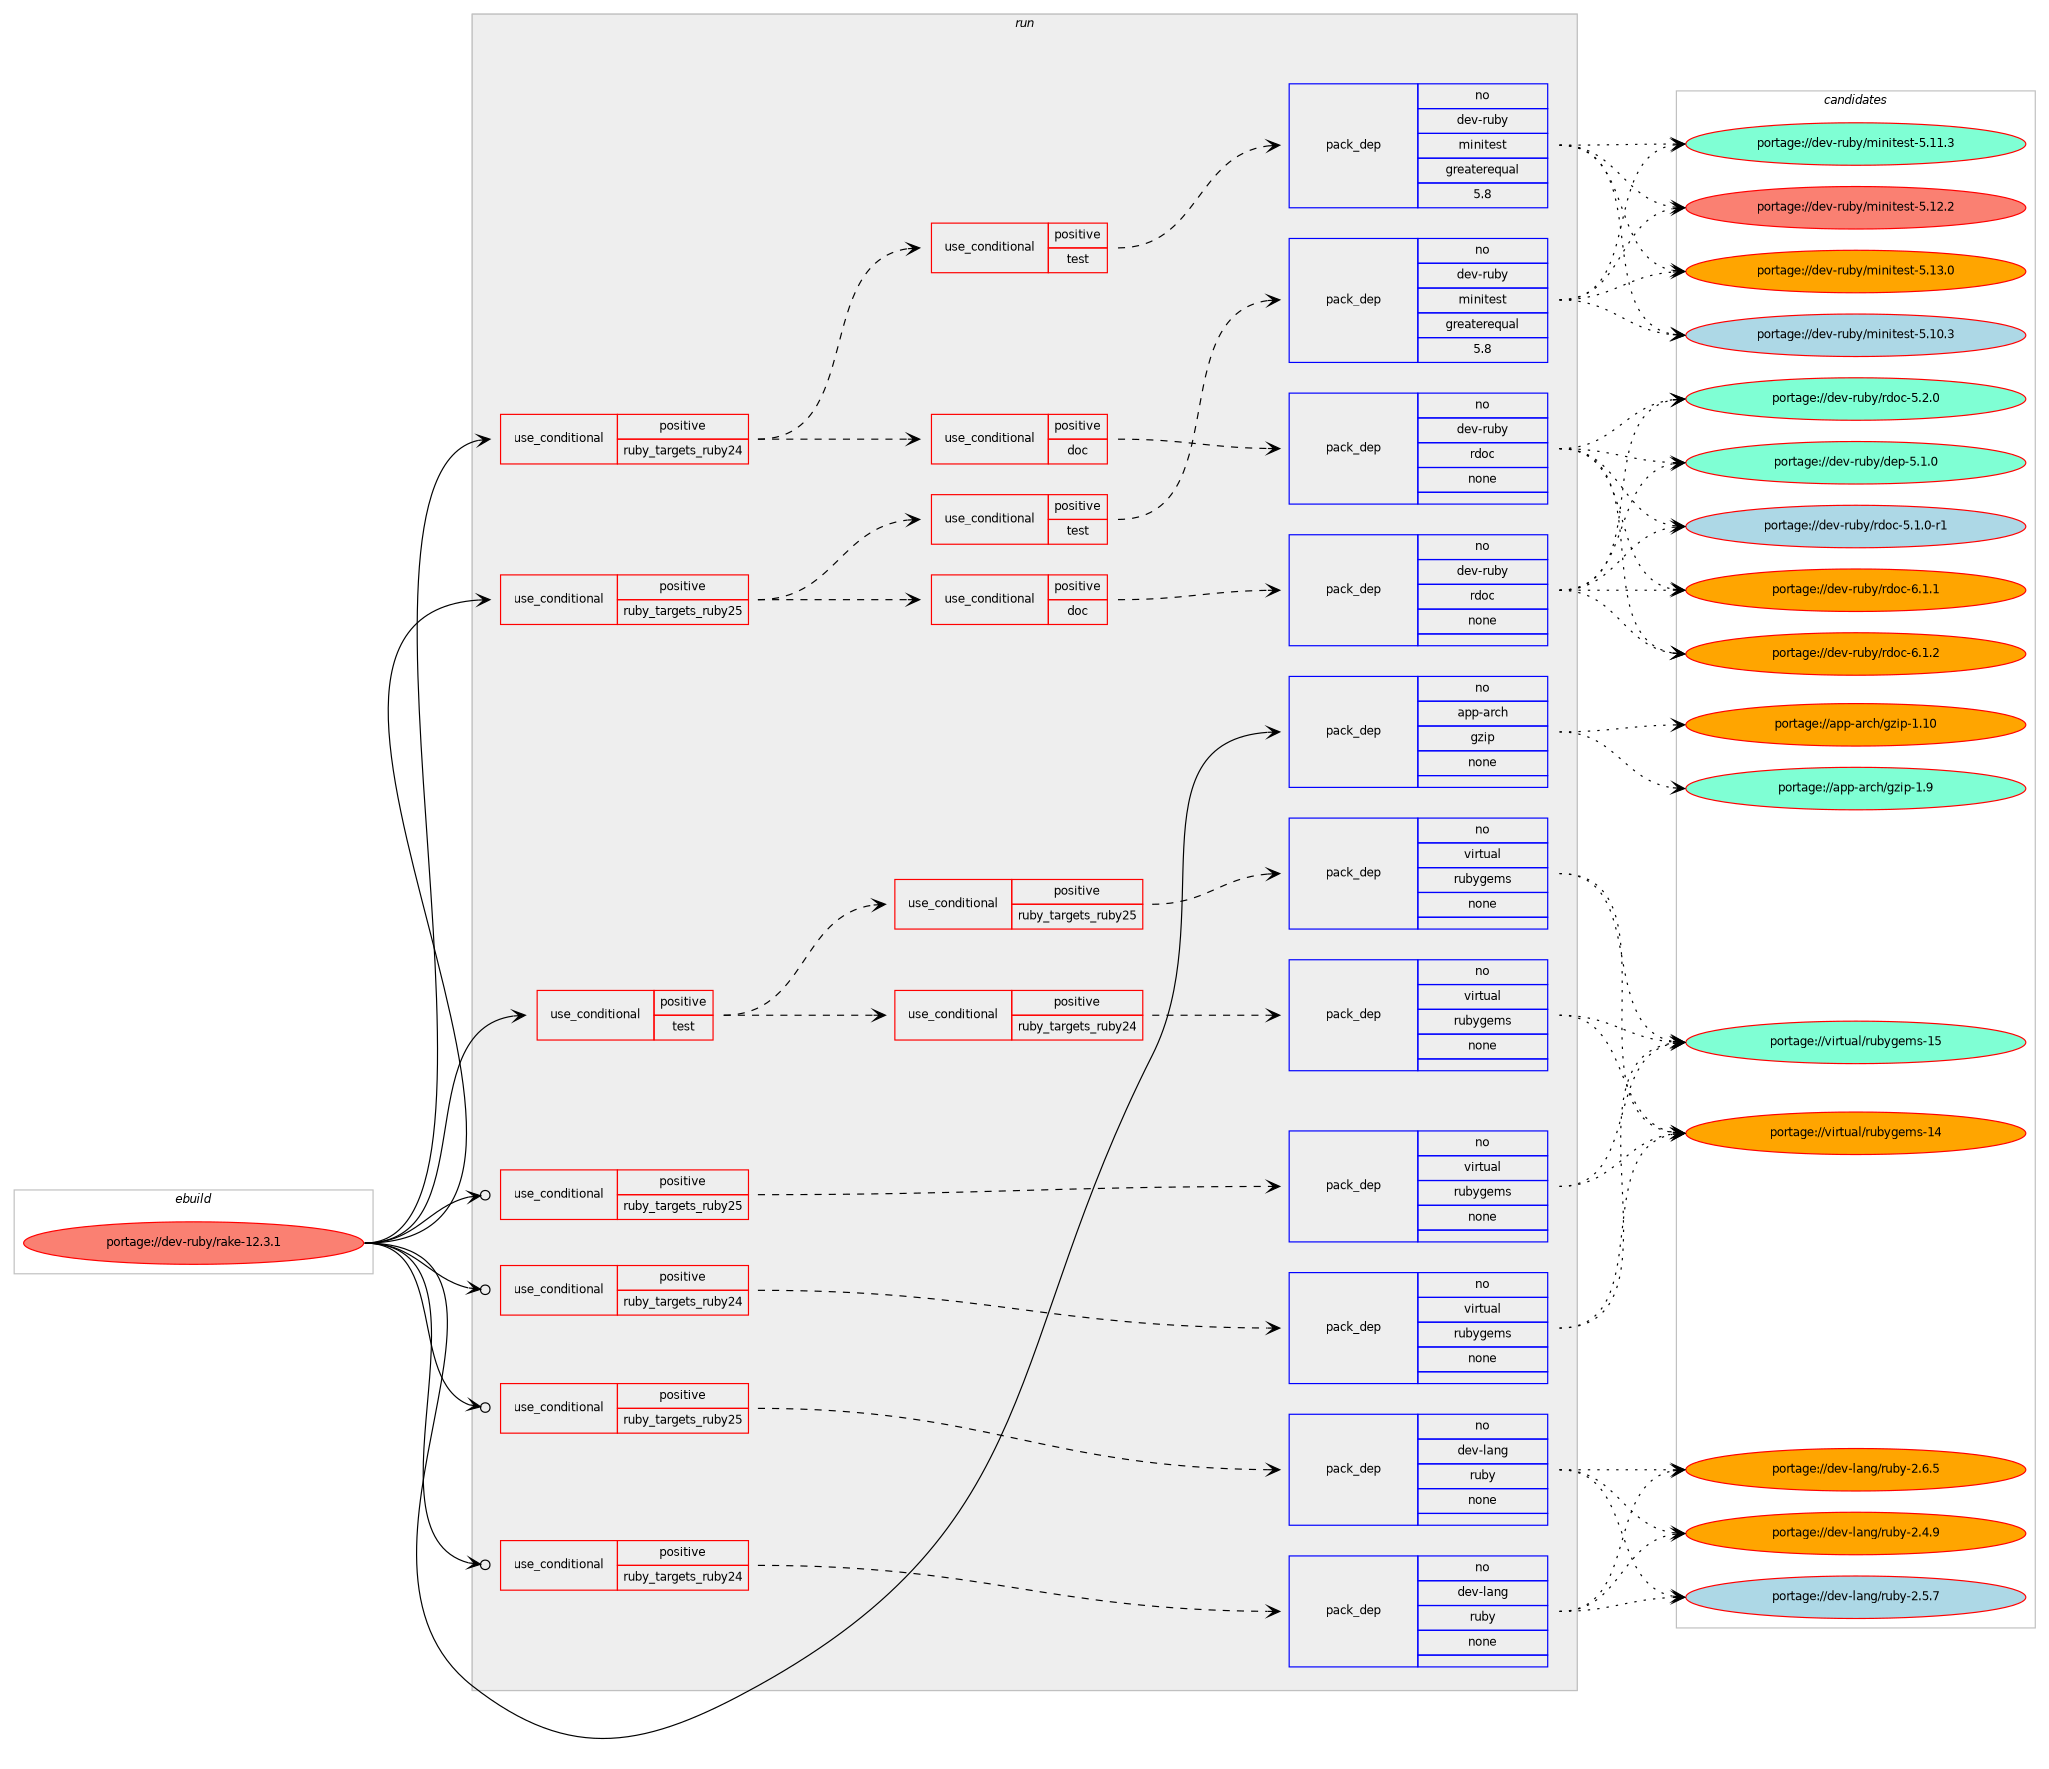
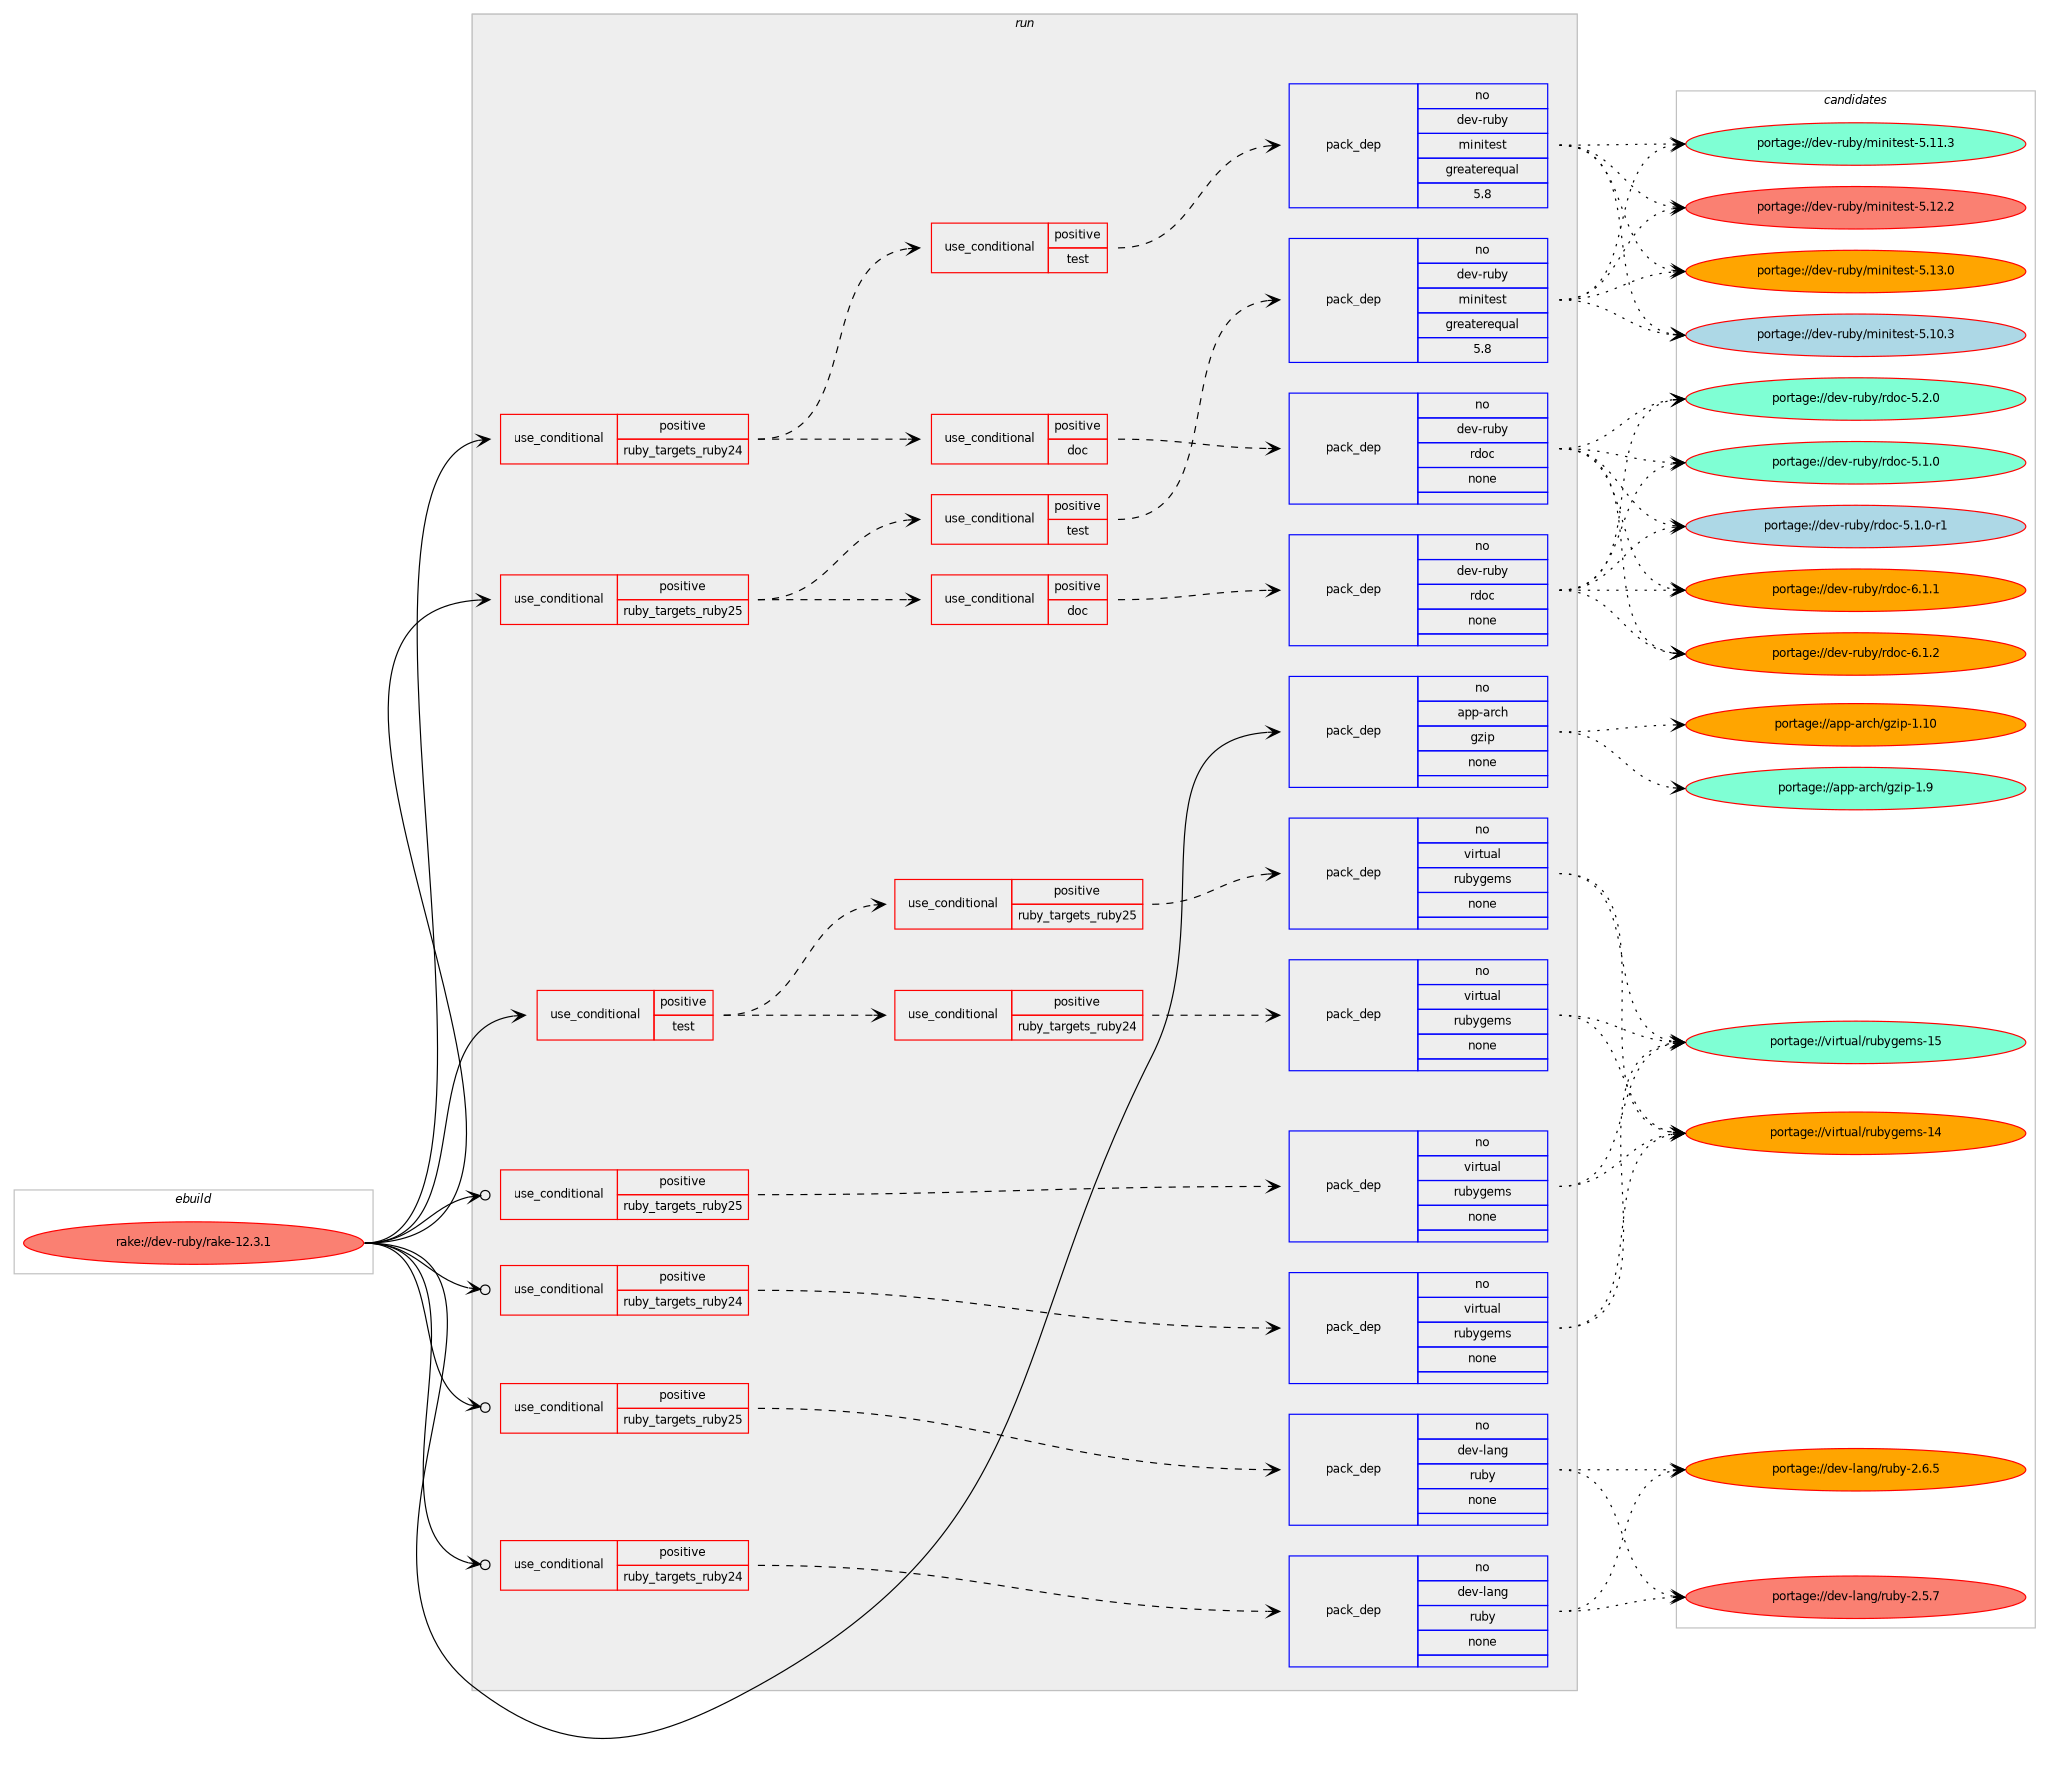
node "portage://dev-ruby/dep-5.1.0": label "portage://dev-ruby/dep-5.1.0" -> "portage://dev-ruby/rdoc-5.1.0"
node "portage://dev-ruby/rake-12.3.1": label "portage://dev-ruby/rake-12.3.1" -> "rake://dev-ruby/rake-12.3.1"
node "portage://dev-lang/ruby-2.4.9": removed
node "portage://dev-lang/ruby-2.5.7": fillcolor lightblue -> salmon
